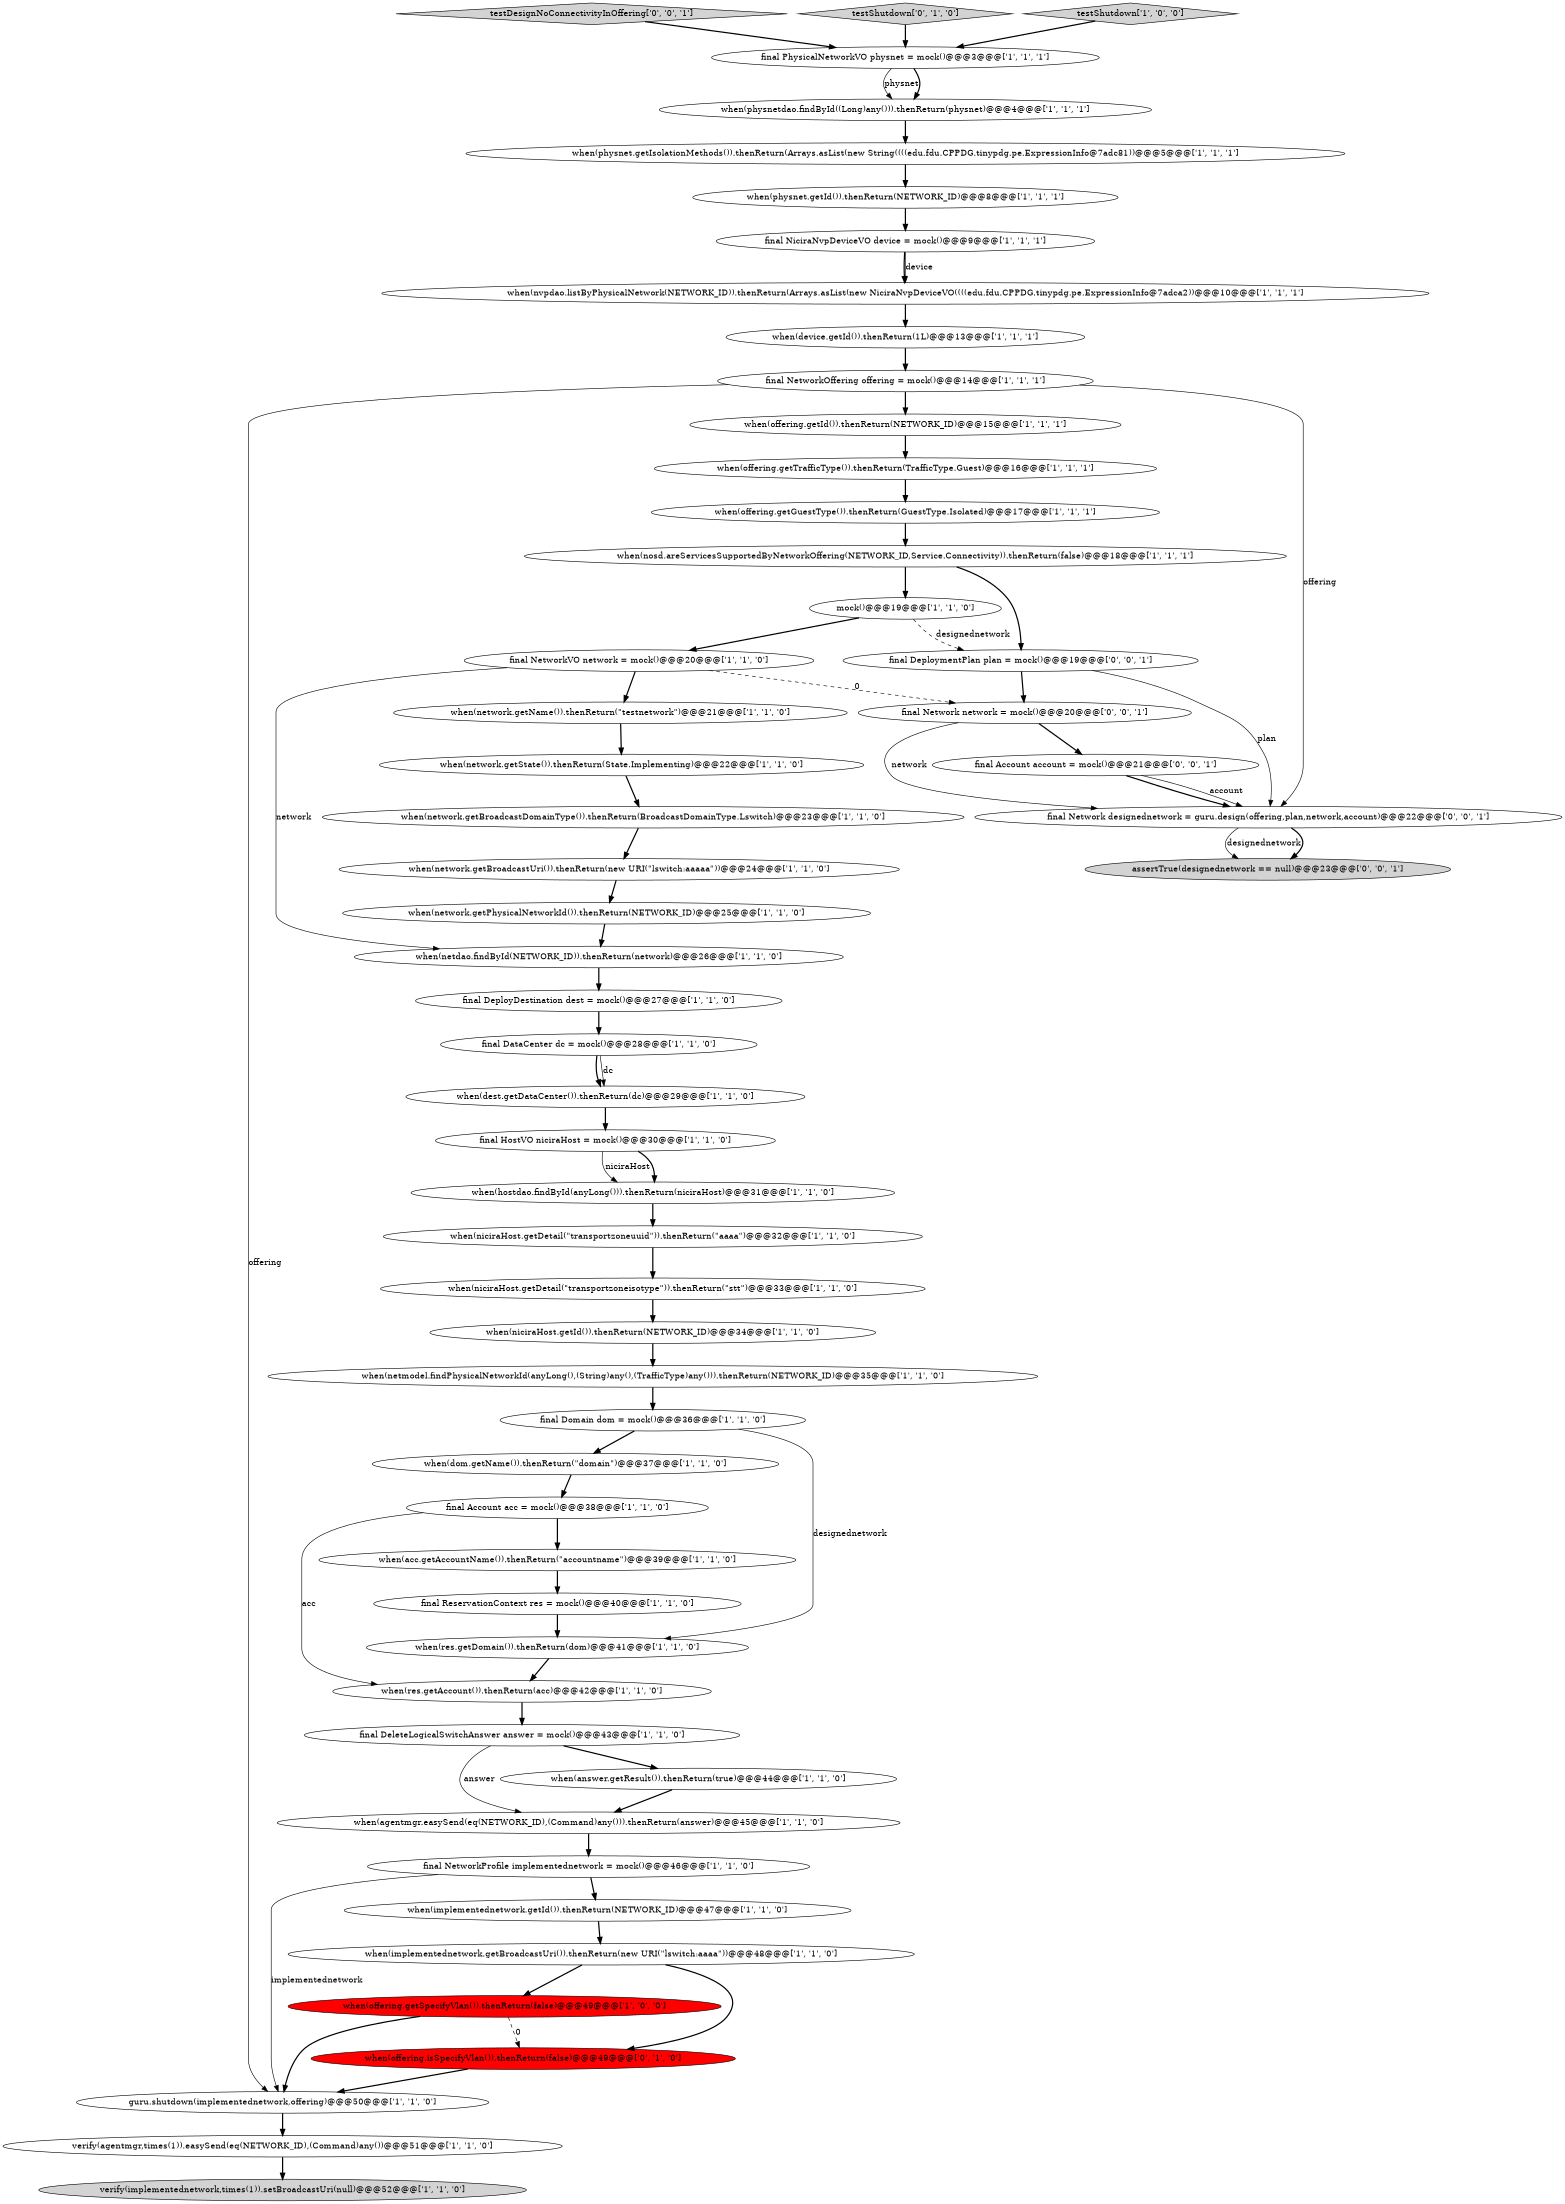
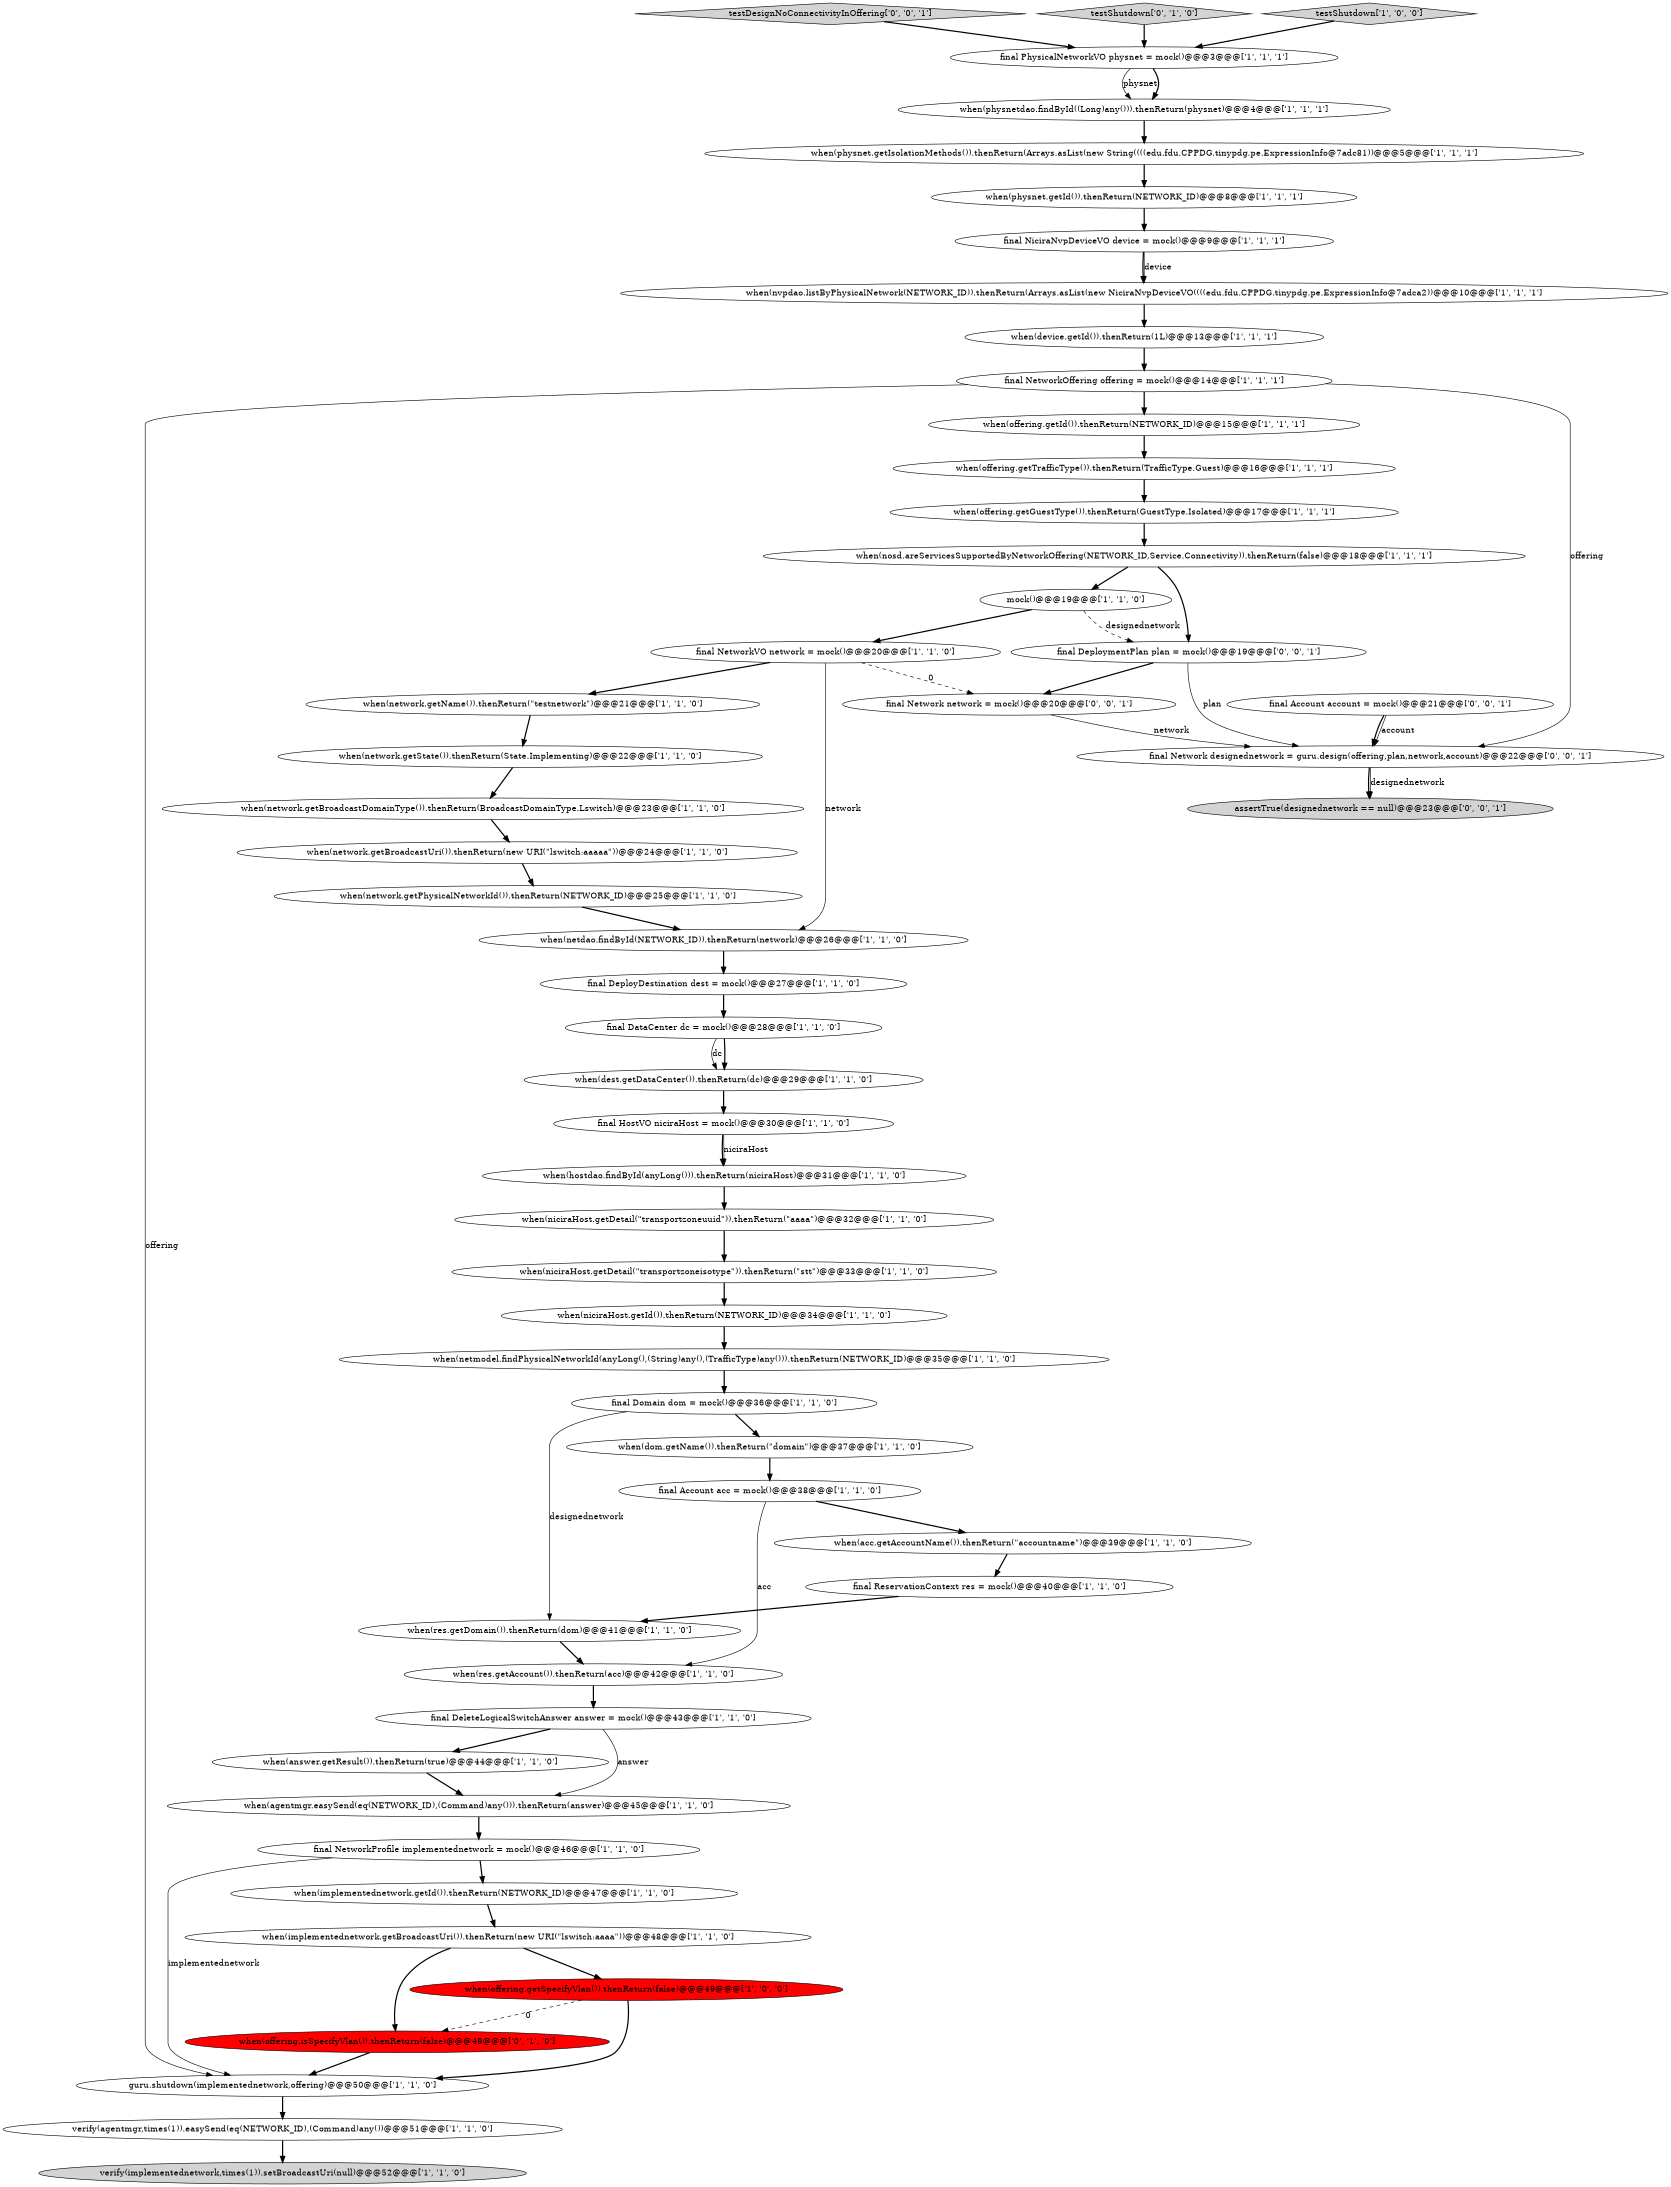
edge "final Network network = mock()@@@20@@@['0', '0', '1']" -> "final Account account = mock()@@@21@@@['0', '0', '1']": removed
